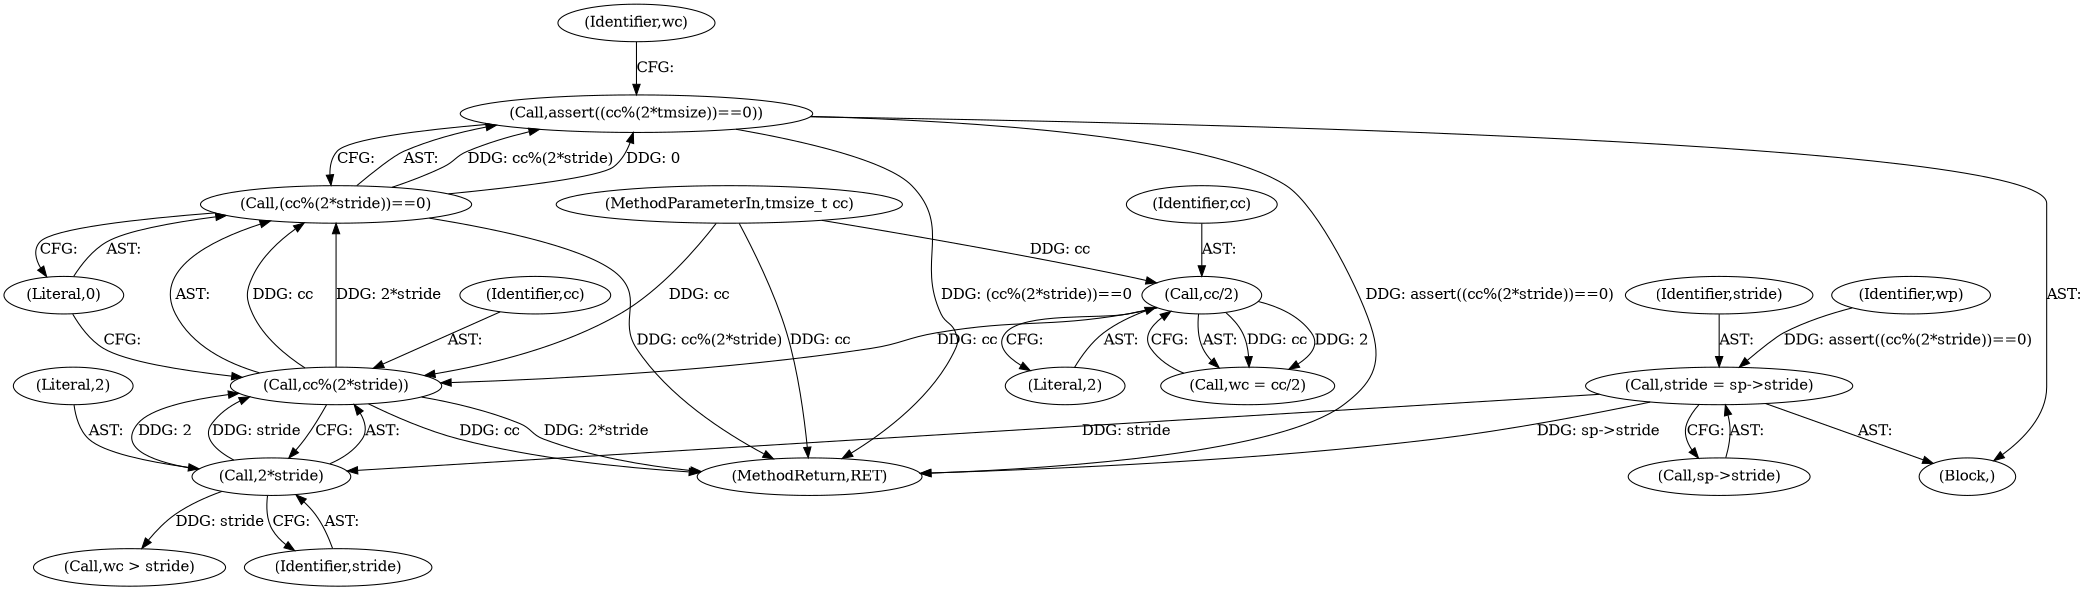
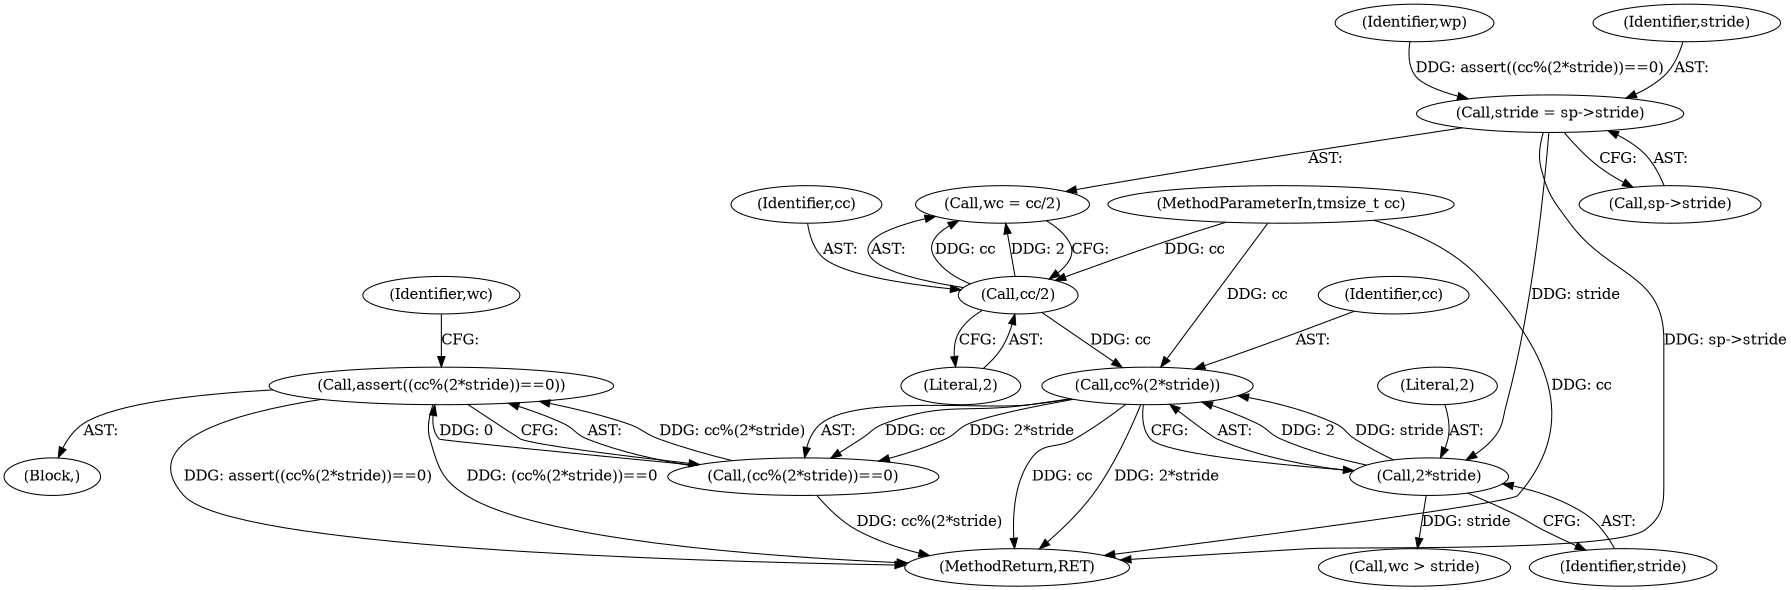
node "(Call,assert((cc%(2*tmsize))==0))": label "(Call,assert((cc%(2*tmsize))==0))" -> "(Call,assert((cc%(2*stride))==0))"
node "(Literal,0)": removed
edge "(Call,stride = sp->stride)" -> "(Block,)": now "(Call,stride = sp->stride)" -> "(Call,wc = cc/2)"
